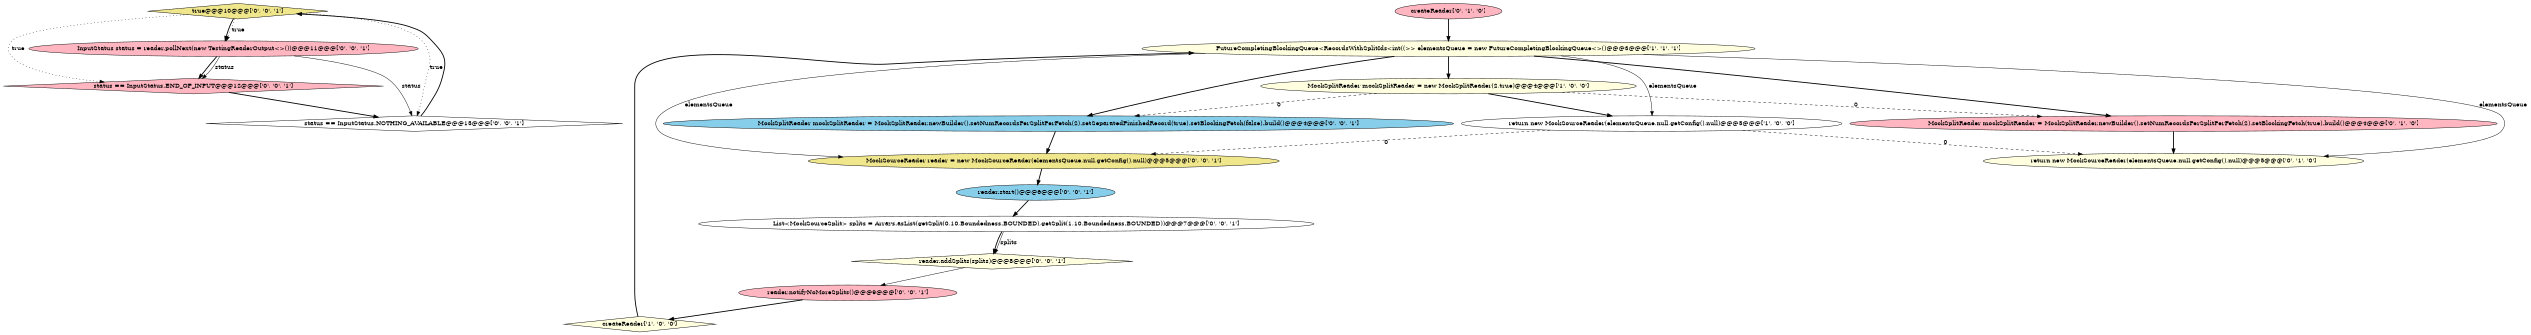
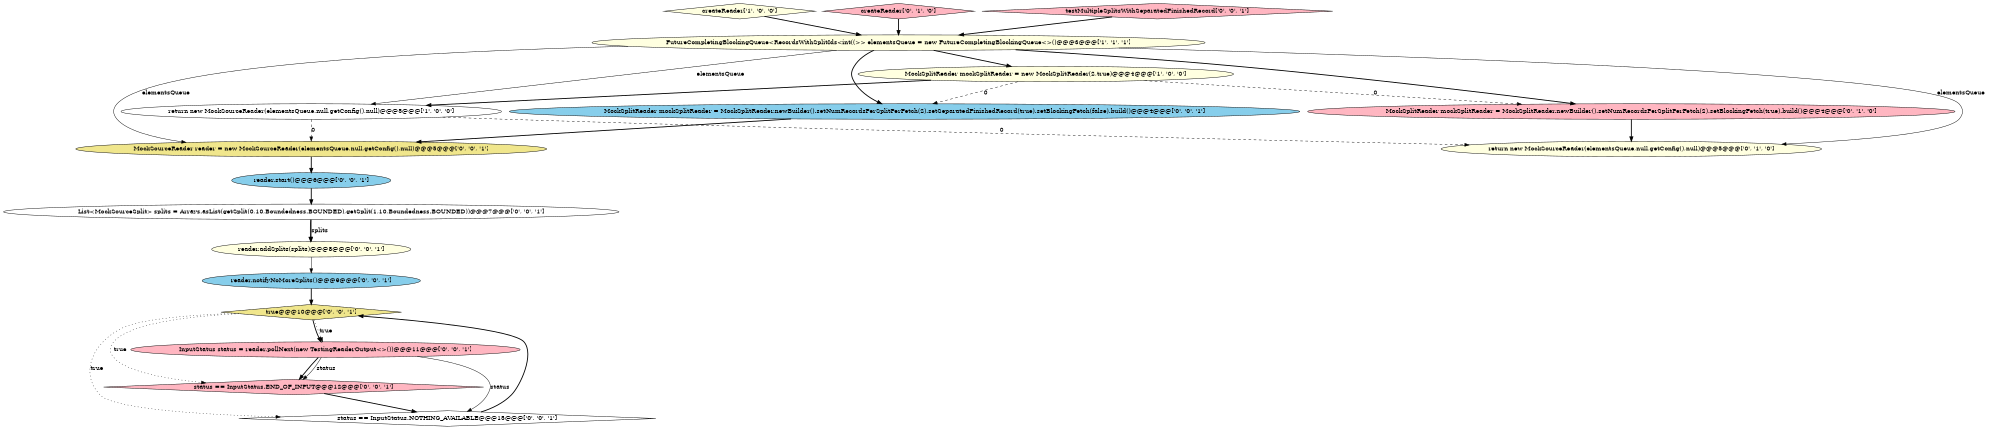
node "testMultipleSplitsWithSeparatedFinishedRecord['0', '0', '1']": added
node "createReader['0', '1', '0']": shape ellipse -> diamond
node "reader.addSplits(splits)@@@8@@@['0', '0', '1']": shape diamond -> ellipse
node "reader.notifyNoMoreSplits()@@@9@@@['0', '0', '1']": fillcolor lightpink -> skyblue
edge "reader.notifyNoMoreSplits()@@@9@@@['0', '0', '1']" -> "createReader['1', '0', '0']": now "reader.notifyNoMoreSplits()@@@9@@@['0', '0', '1']" -> "true@@@10@@@['0', '0', '1']"
